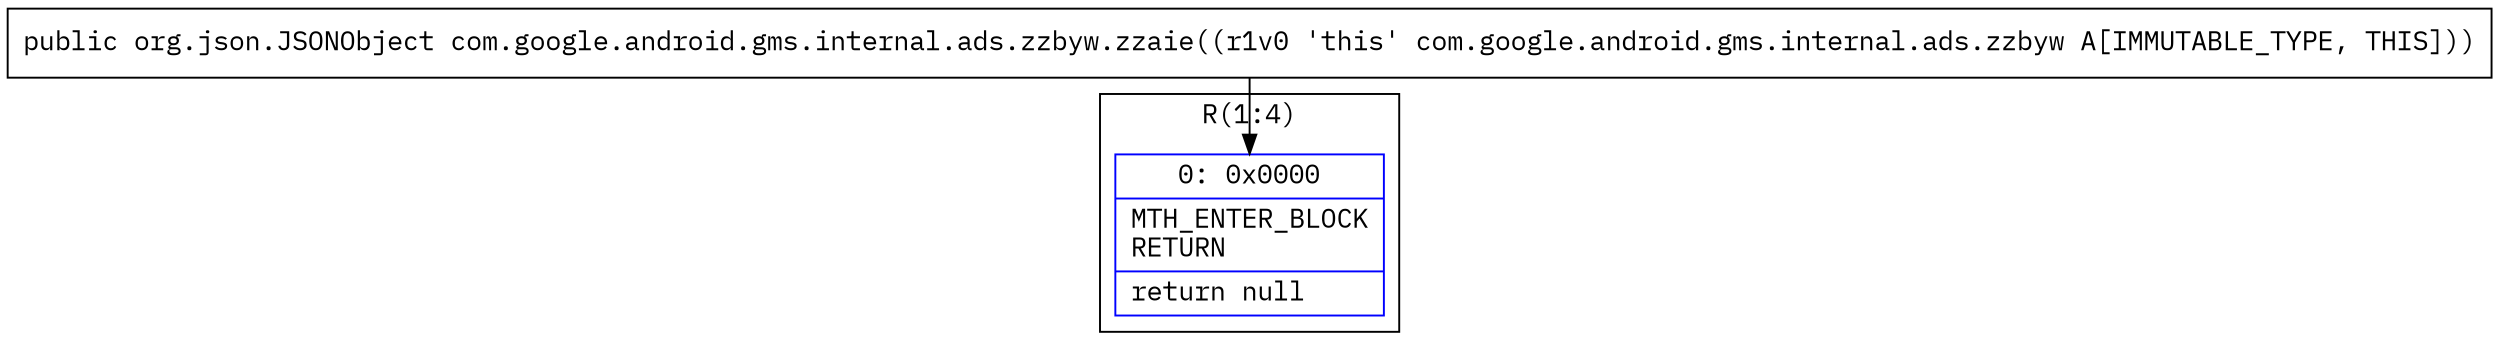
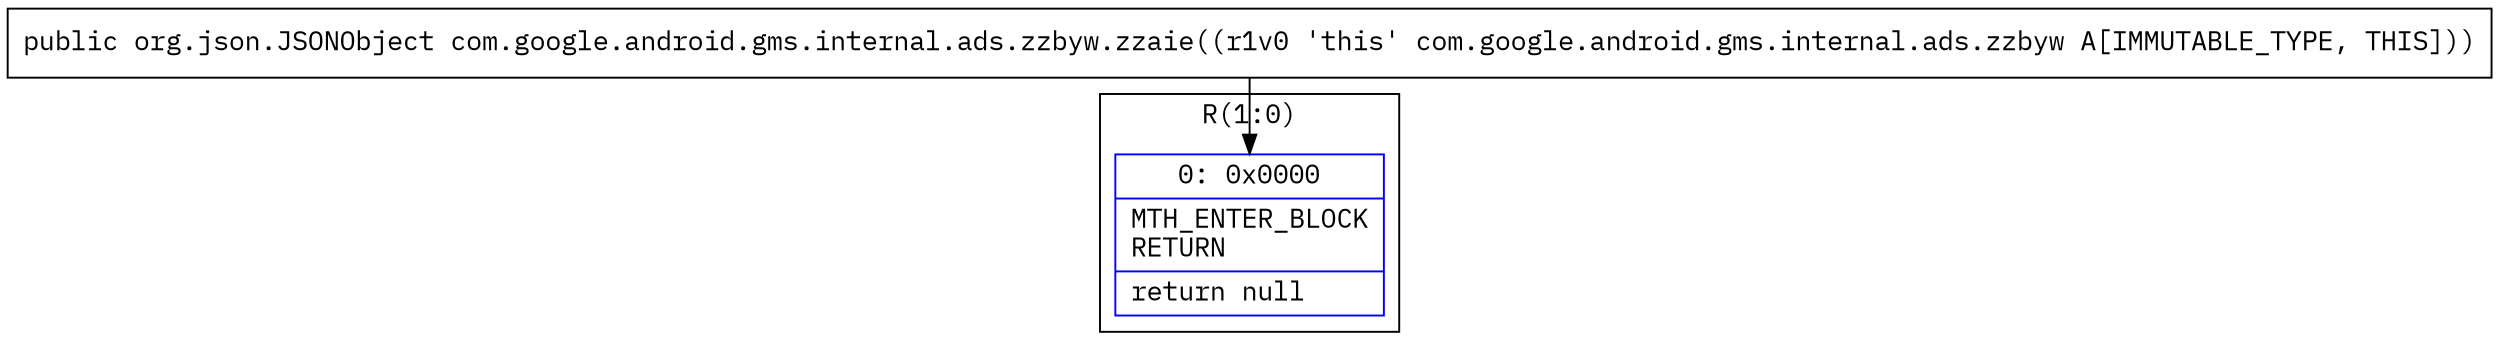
cluster "R(1:4)": label "R(1:4)" -> "R(1:0)"
